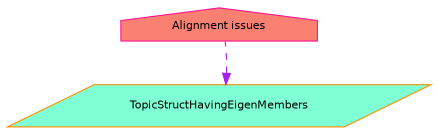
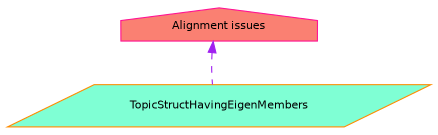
edge "Alignment issues" -> "TopicStructHavingEigenMembers": reversed
